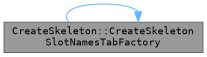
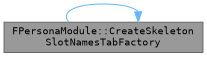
node "CreateSkeleton::CreateSkeleton SlotNamesTabFactory": label "CreateSkeleton::CreateSkeleton SlotNamesTabFactory" -> "FPersonaModule::CreateSkeleton SlotNamesTabFactory"
